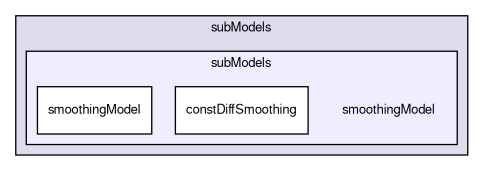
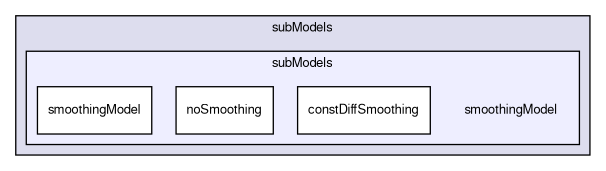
node "noSmoothing": added
